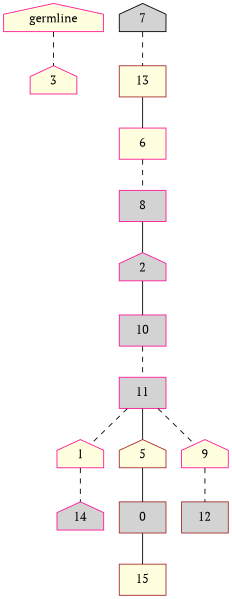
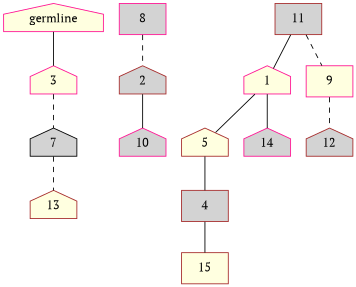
edge "germline" -- "3": style dashed -> solid
node "13": shape box -> house
edge "3" -- "7": added
node "6": removed
edge "8" -- "2": style solid -> dashed
node "2": color deeppink -> brown
node "10": shape box -> house
edge "10" -- "11": removed
node "11": color deeppink -> brown
edge "11" -- "5": now "1" -- "5"
edge "11" -- "1": style dashed -> solid
node "9": shape house -> box
edge "1" -- "14": style dashed -> solid
node "0": label "0" -> "4"
node "12": shape box -> house
